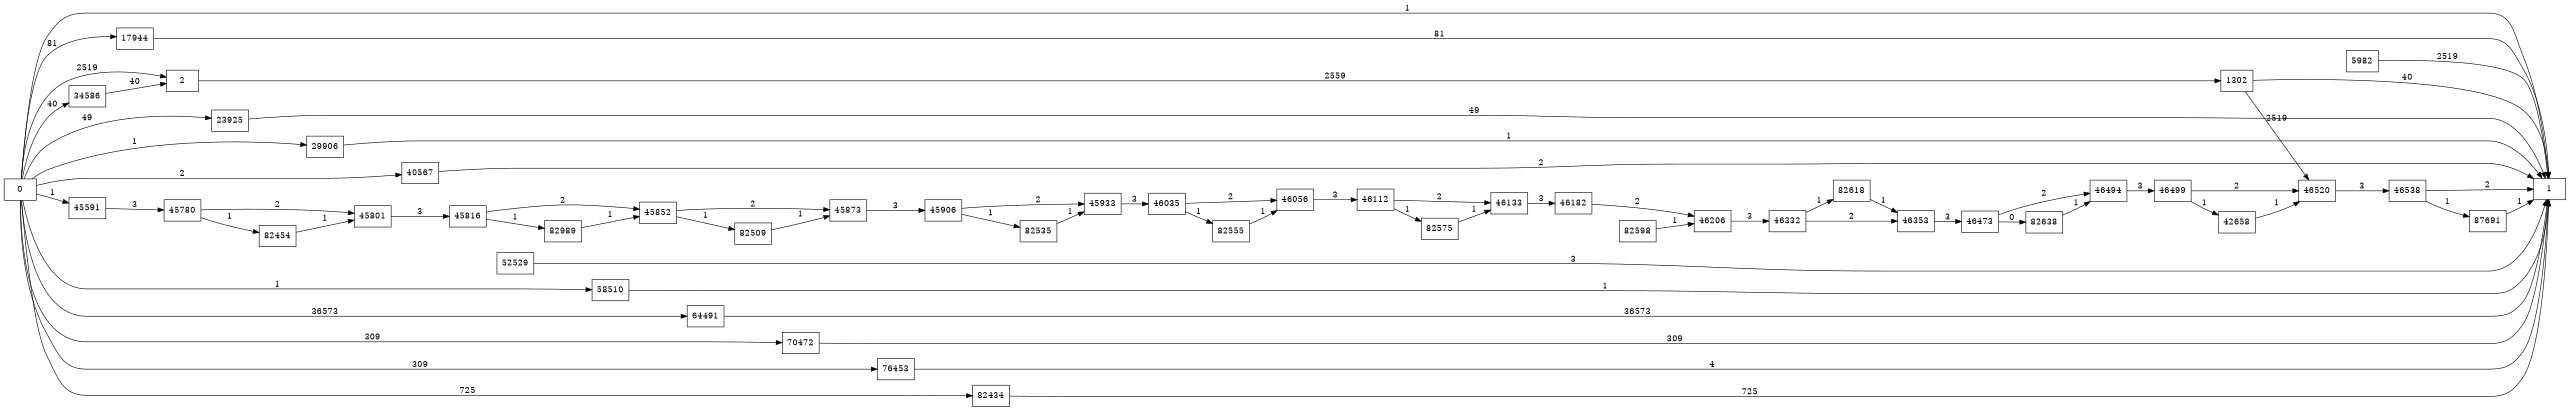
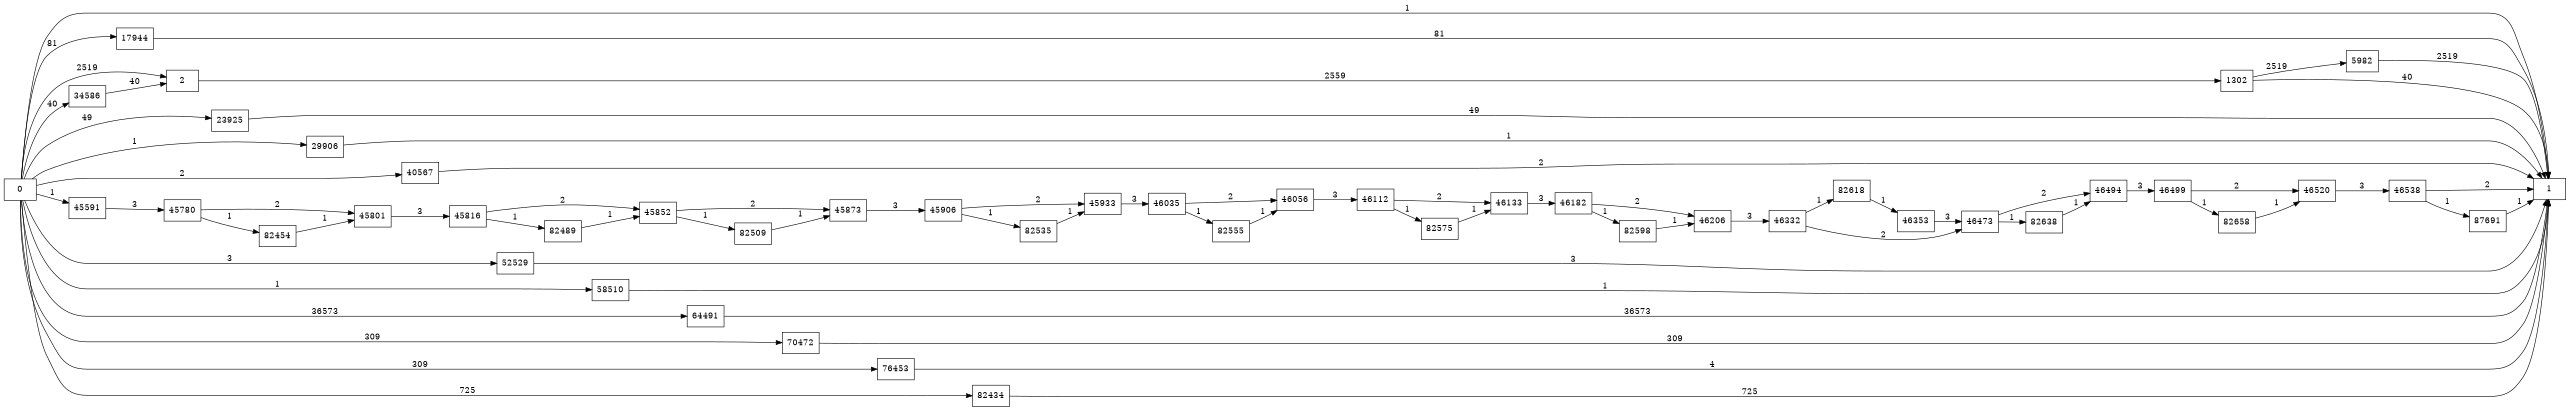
edge "1302" -> "46520": now "1302" -> "5982"
edge "46182" -> "82598": added, label "1"
edge "46473" -> "82638": label "0" -> "1"
edge "46332" -> "46353": now "46332" -> "46473"
node "42658": label "42658" -> "82658"
node "82989": label "82989" -> "82489"
edge "0" -> "52529": added, label "3"
